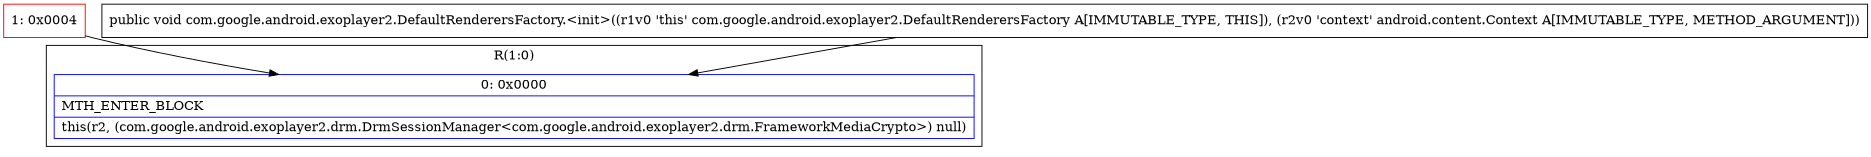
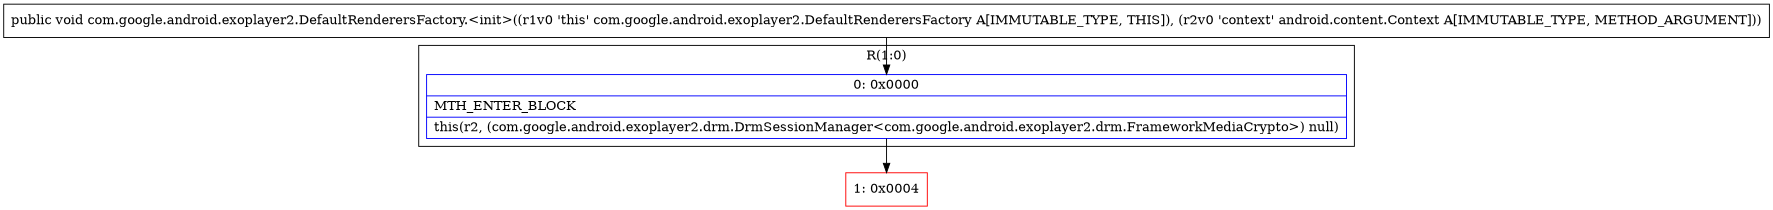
edge "1: 0x0004" -> "0: 0x0000": reversed
